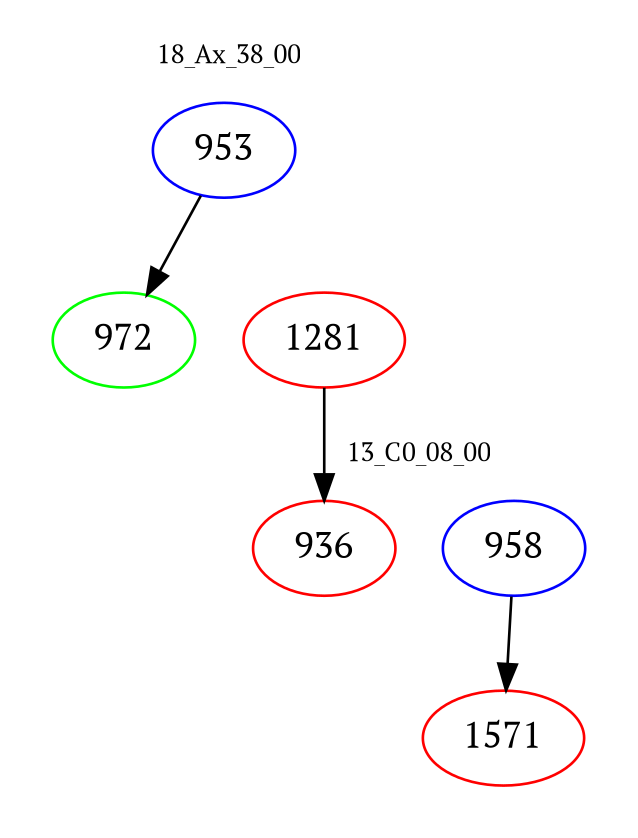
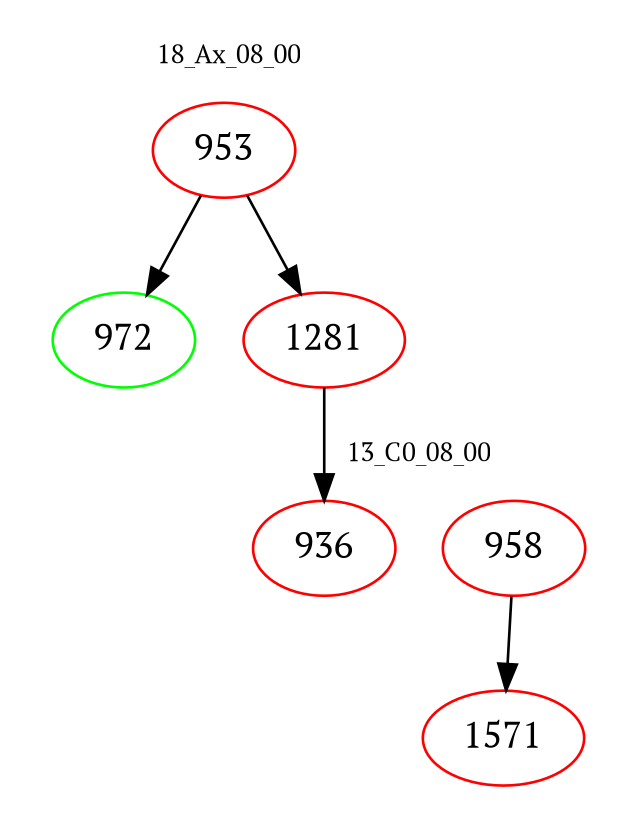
cluster "18_Ax_38_00": label "18_Ax_38_00" -> "18_Ax_08_00"
node "953": color blue -> red
edge "953" -> "1281": added
node "958": color blue -> red
